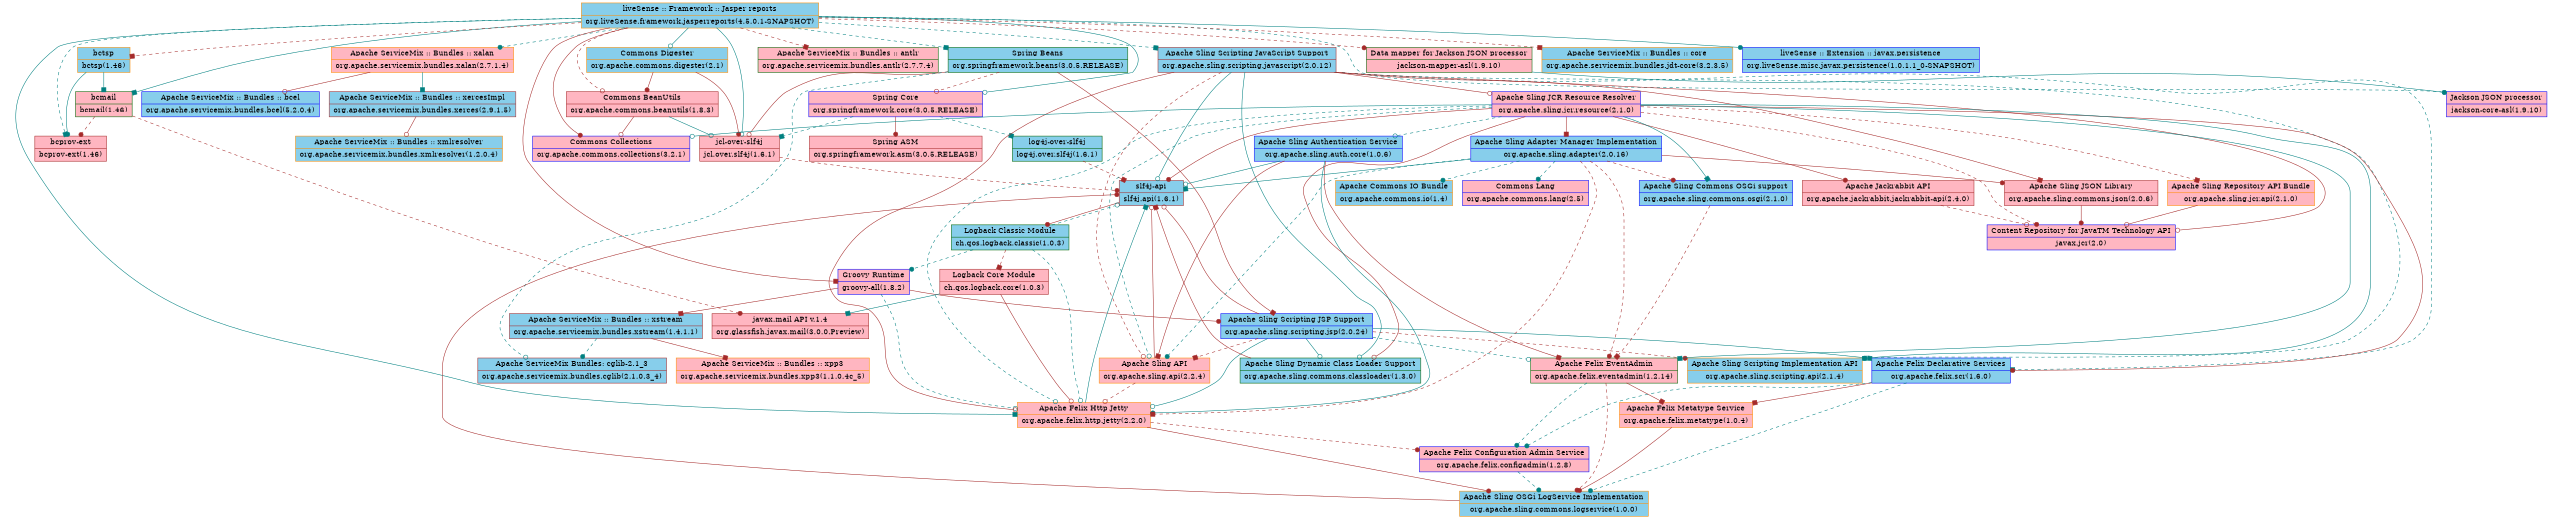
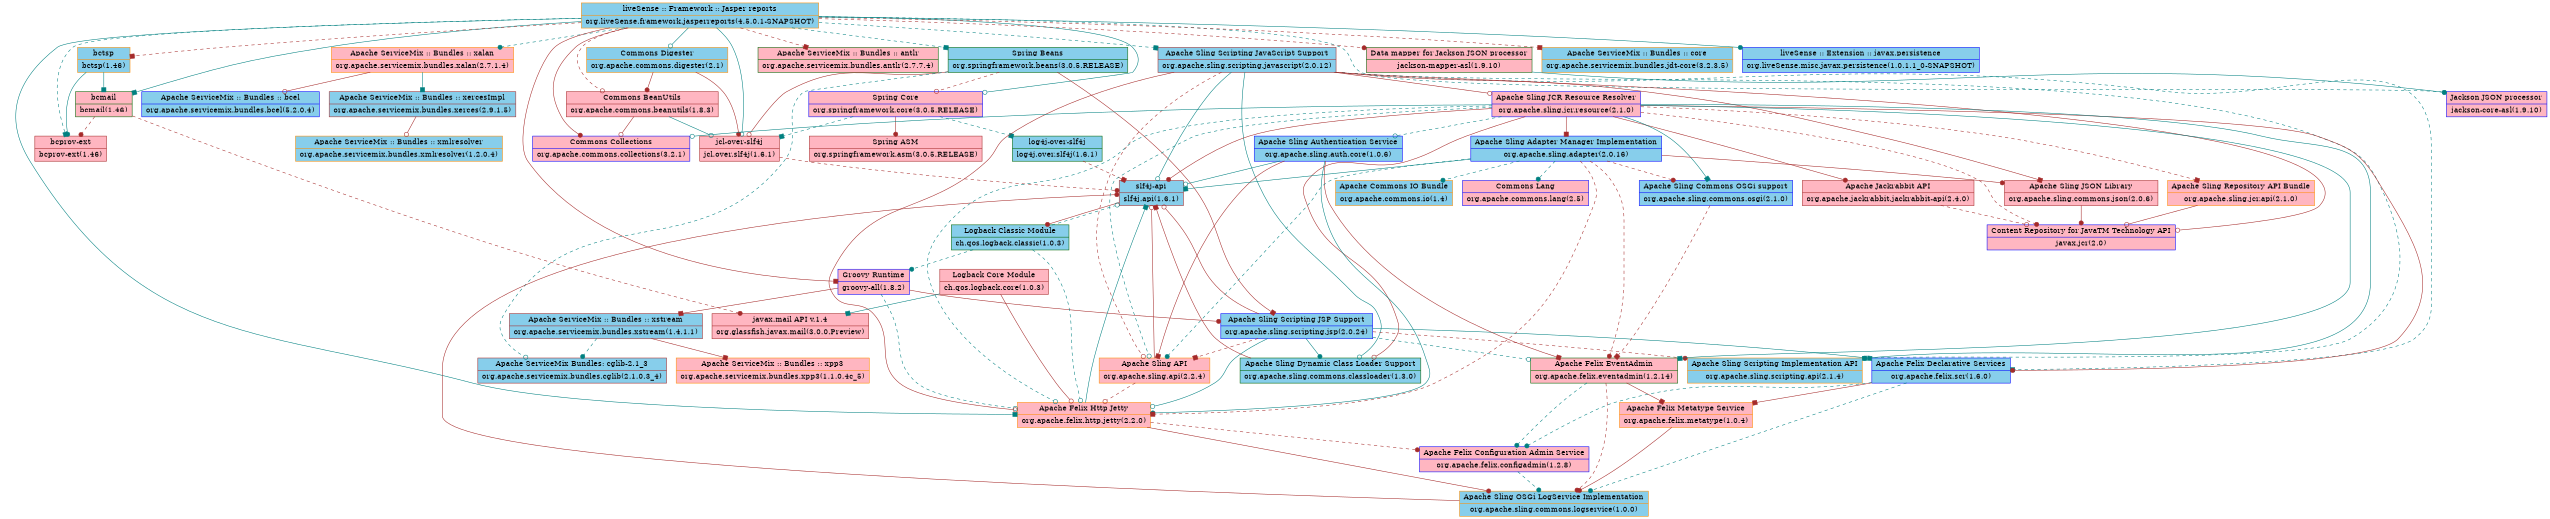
edge "Logback Classic Module" -> "Logback Core Module": removed
edge "Apache Sling Scripting JSP Support" -> "Apache Sling Dynamic Class Loader Support": arrowhead odot -> dot
